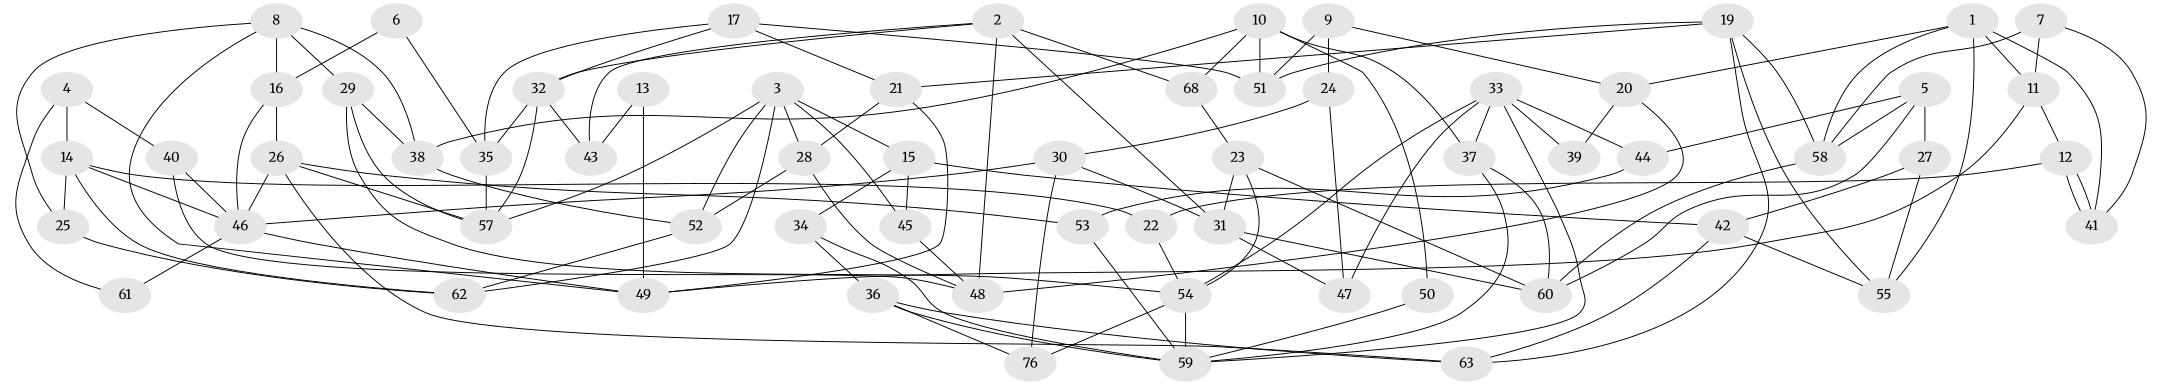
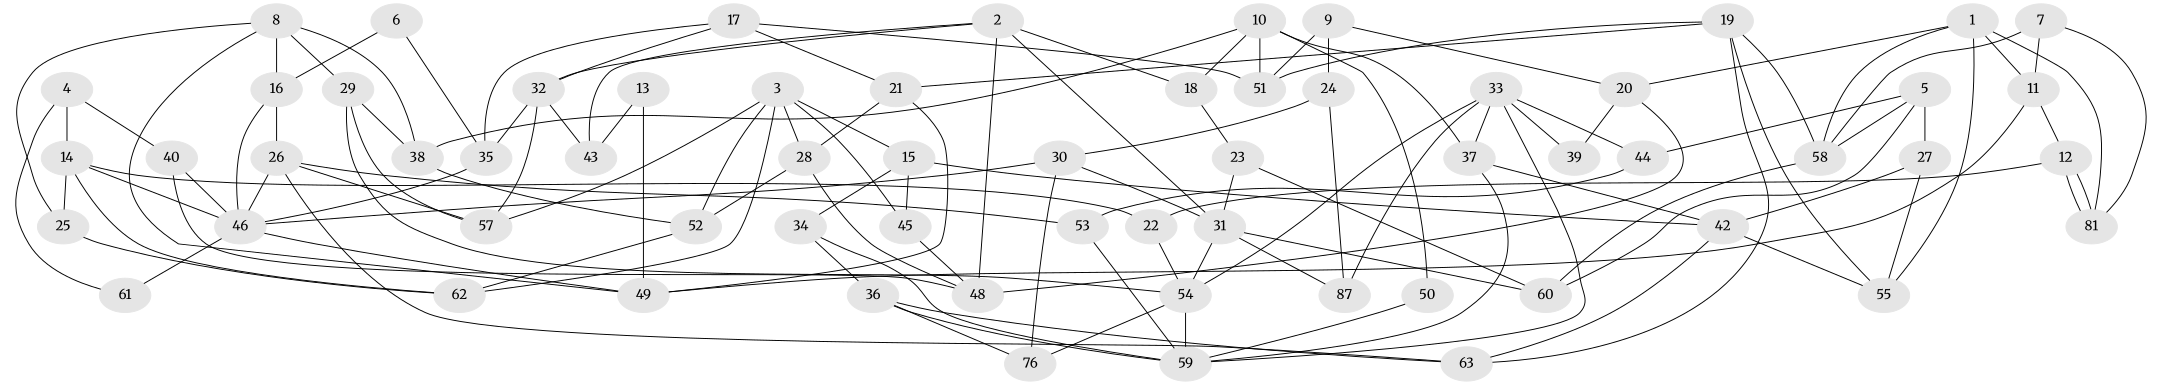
node "68": label "68" -> "18"
edge "35" -- "57": now "35" -- "46"
edge "37" -- "60": now "37" -- "42"
edge "23" -- "54": now "31" -- "54"
node "41": label "41" -> "81"
node "47": label "47" -> "87"
